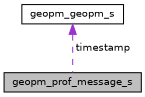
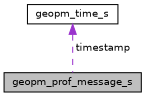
node "geopm_geopm_s": label "geopm_geopm_s" -> "geopm_time_s"
